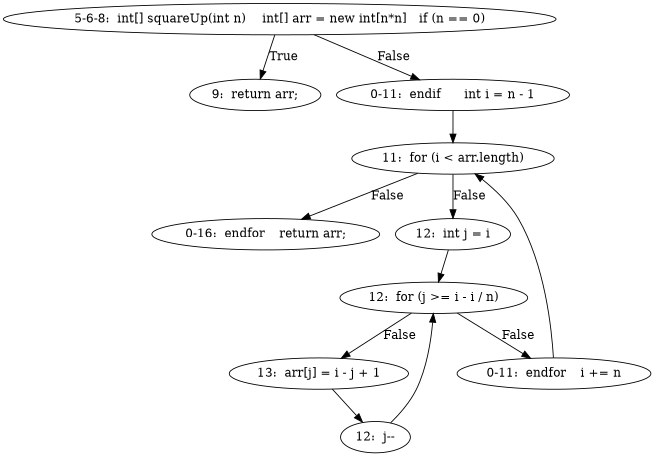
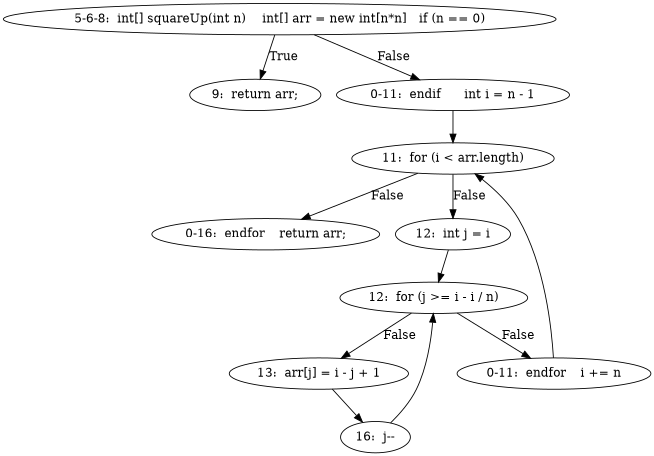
node "12:  j--": label "12:  j--" -> "16:  j--"
